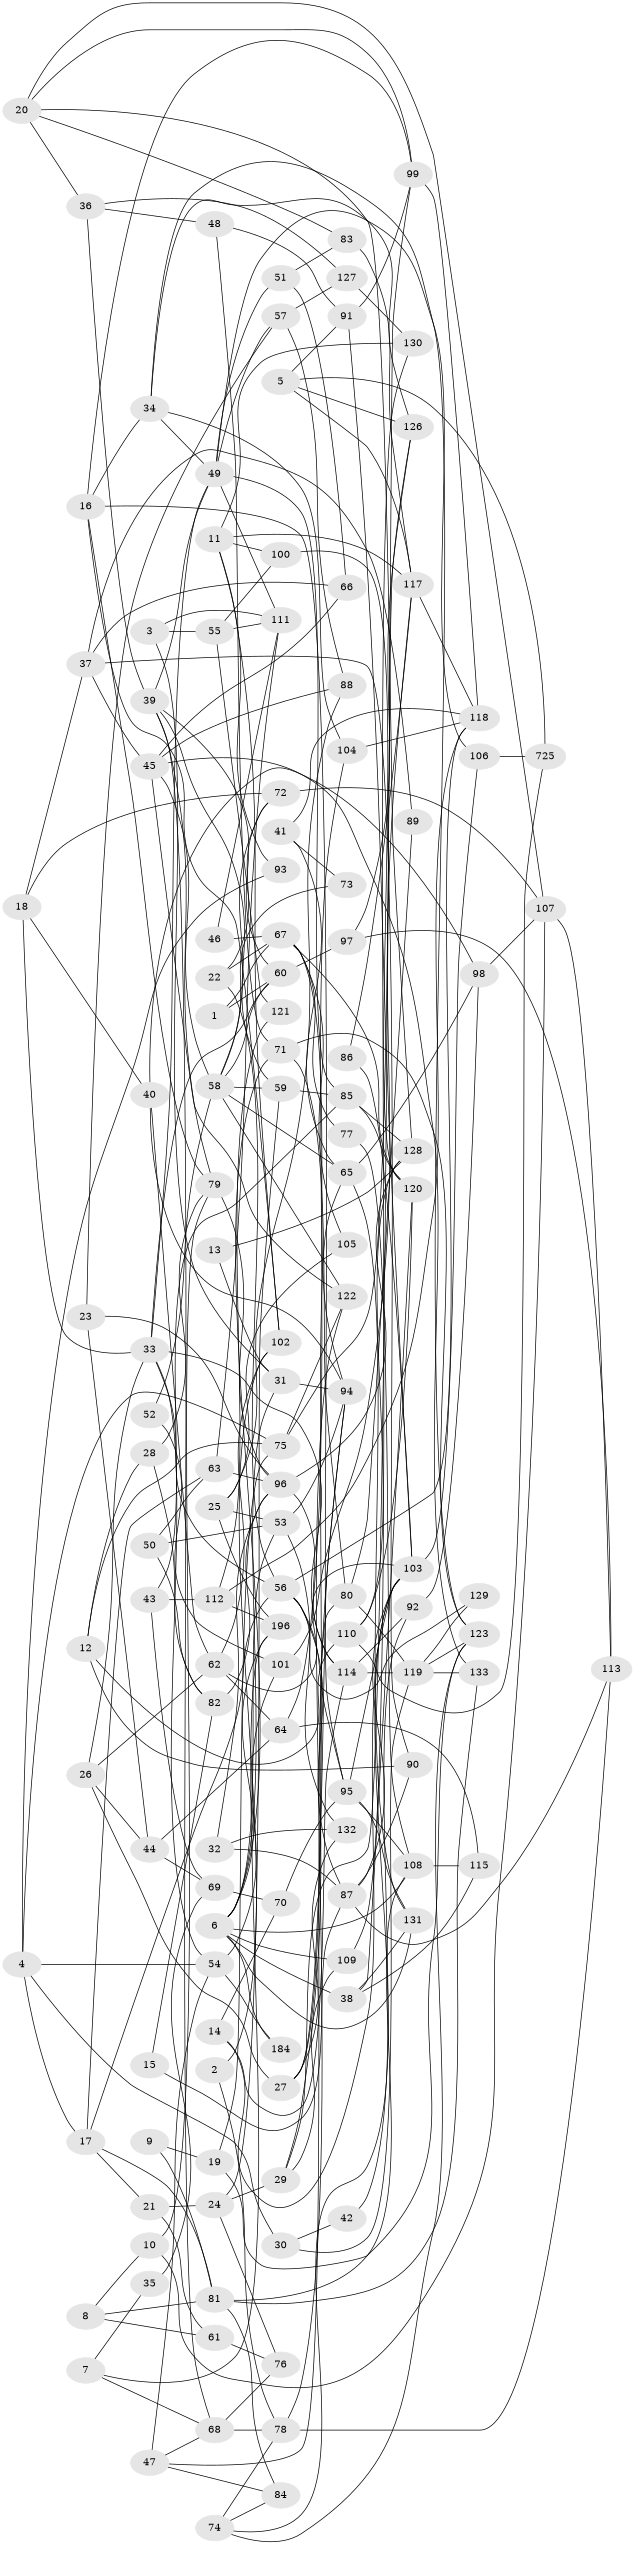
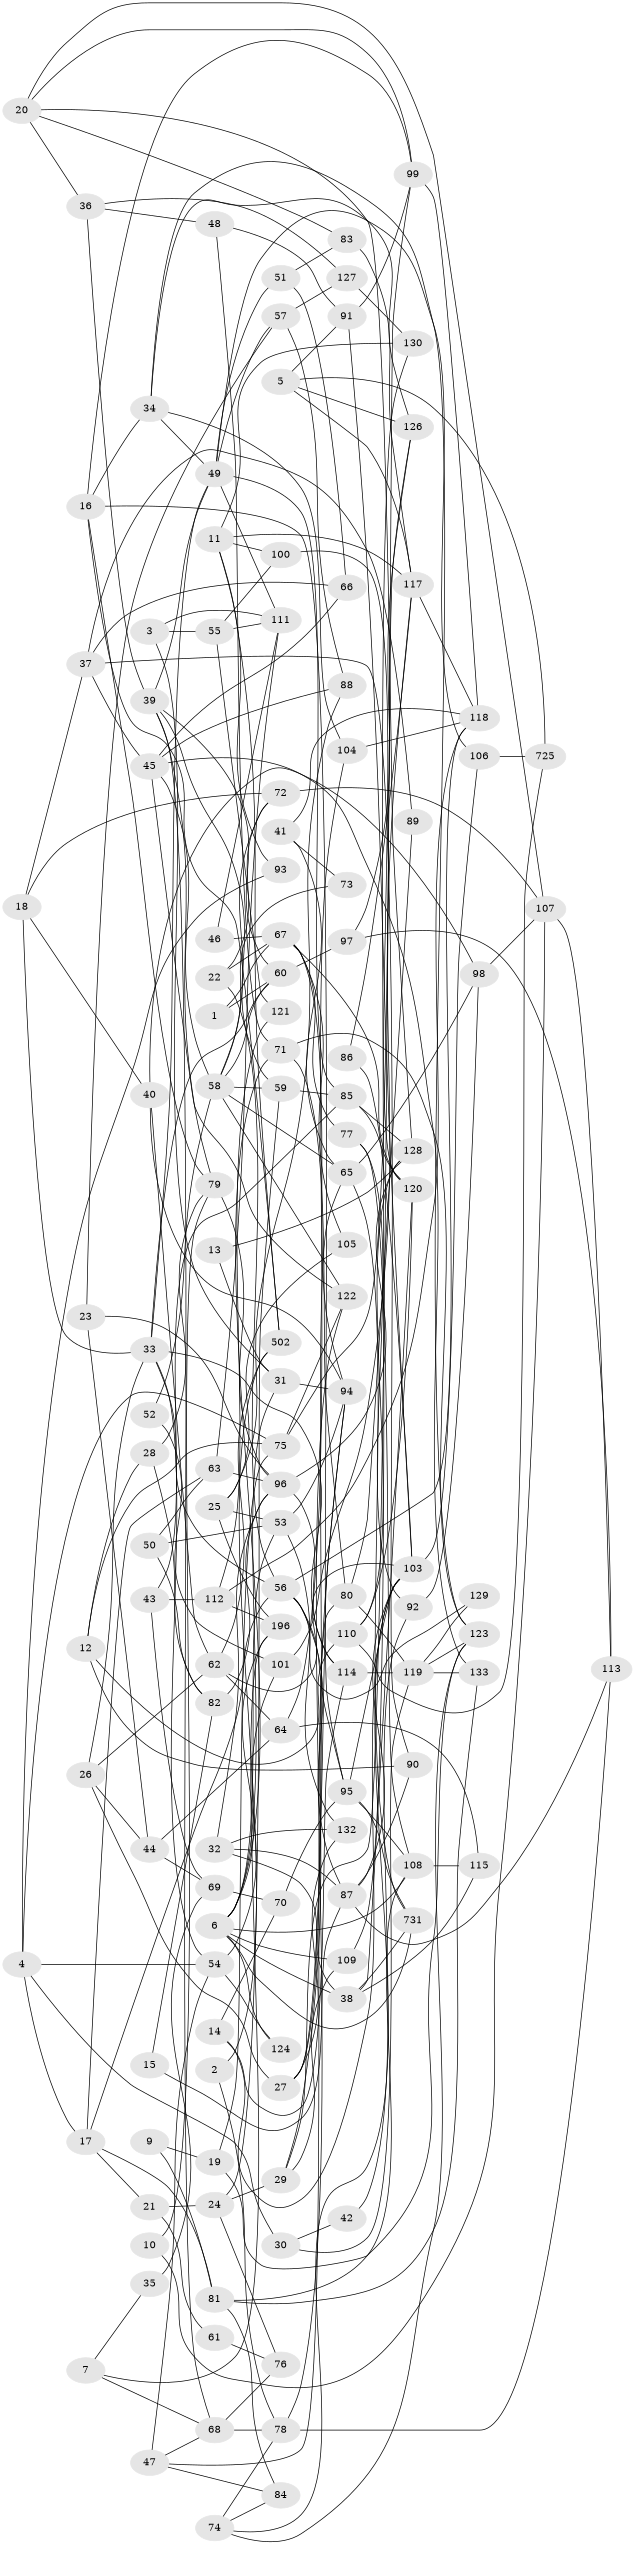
node "102": label "102" -> "502"
edge "92" -- "114": now "92" -- "77"
edge "32" -- "38": added
node "131": label "131" -> "731"
node "184": label "184" -> "124"
node "8": removed
